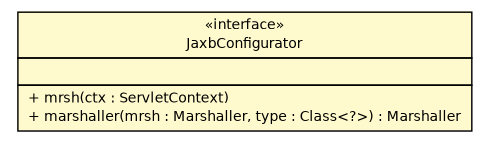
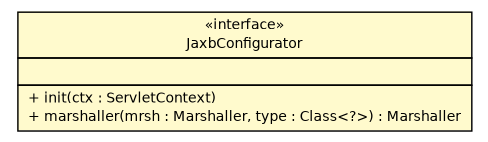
node "JaxbConfigurator": text "+ mrsh(ctx : ServletContext)" -> "+ init(ctx : ServletContext)"
